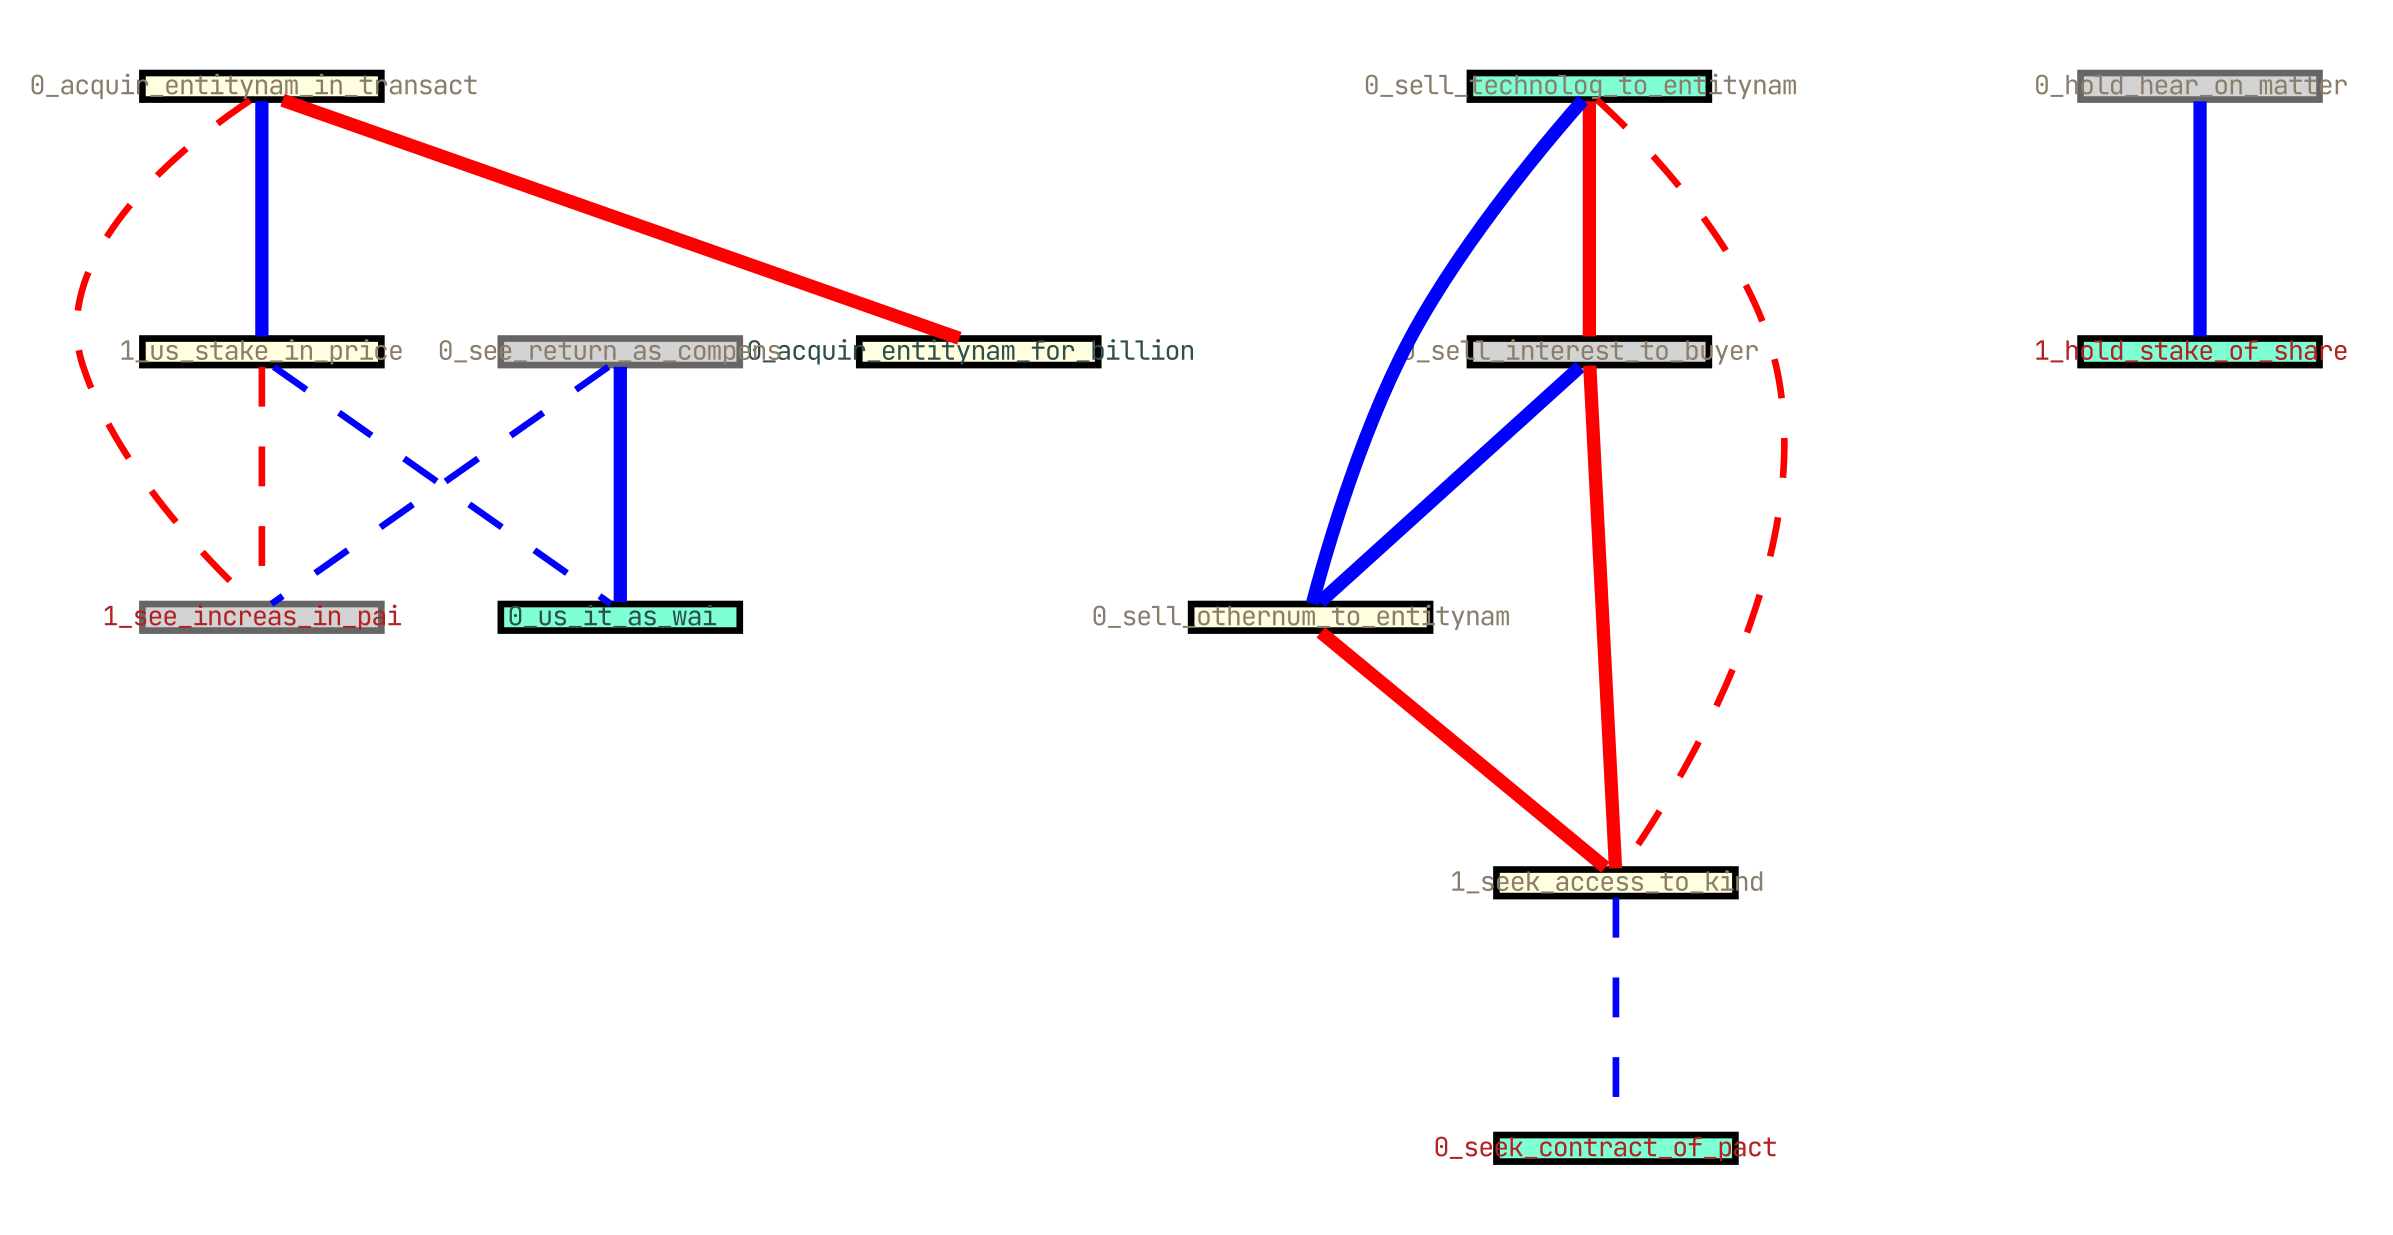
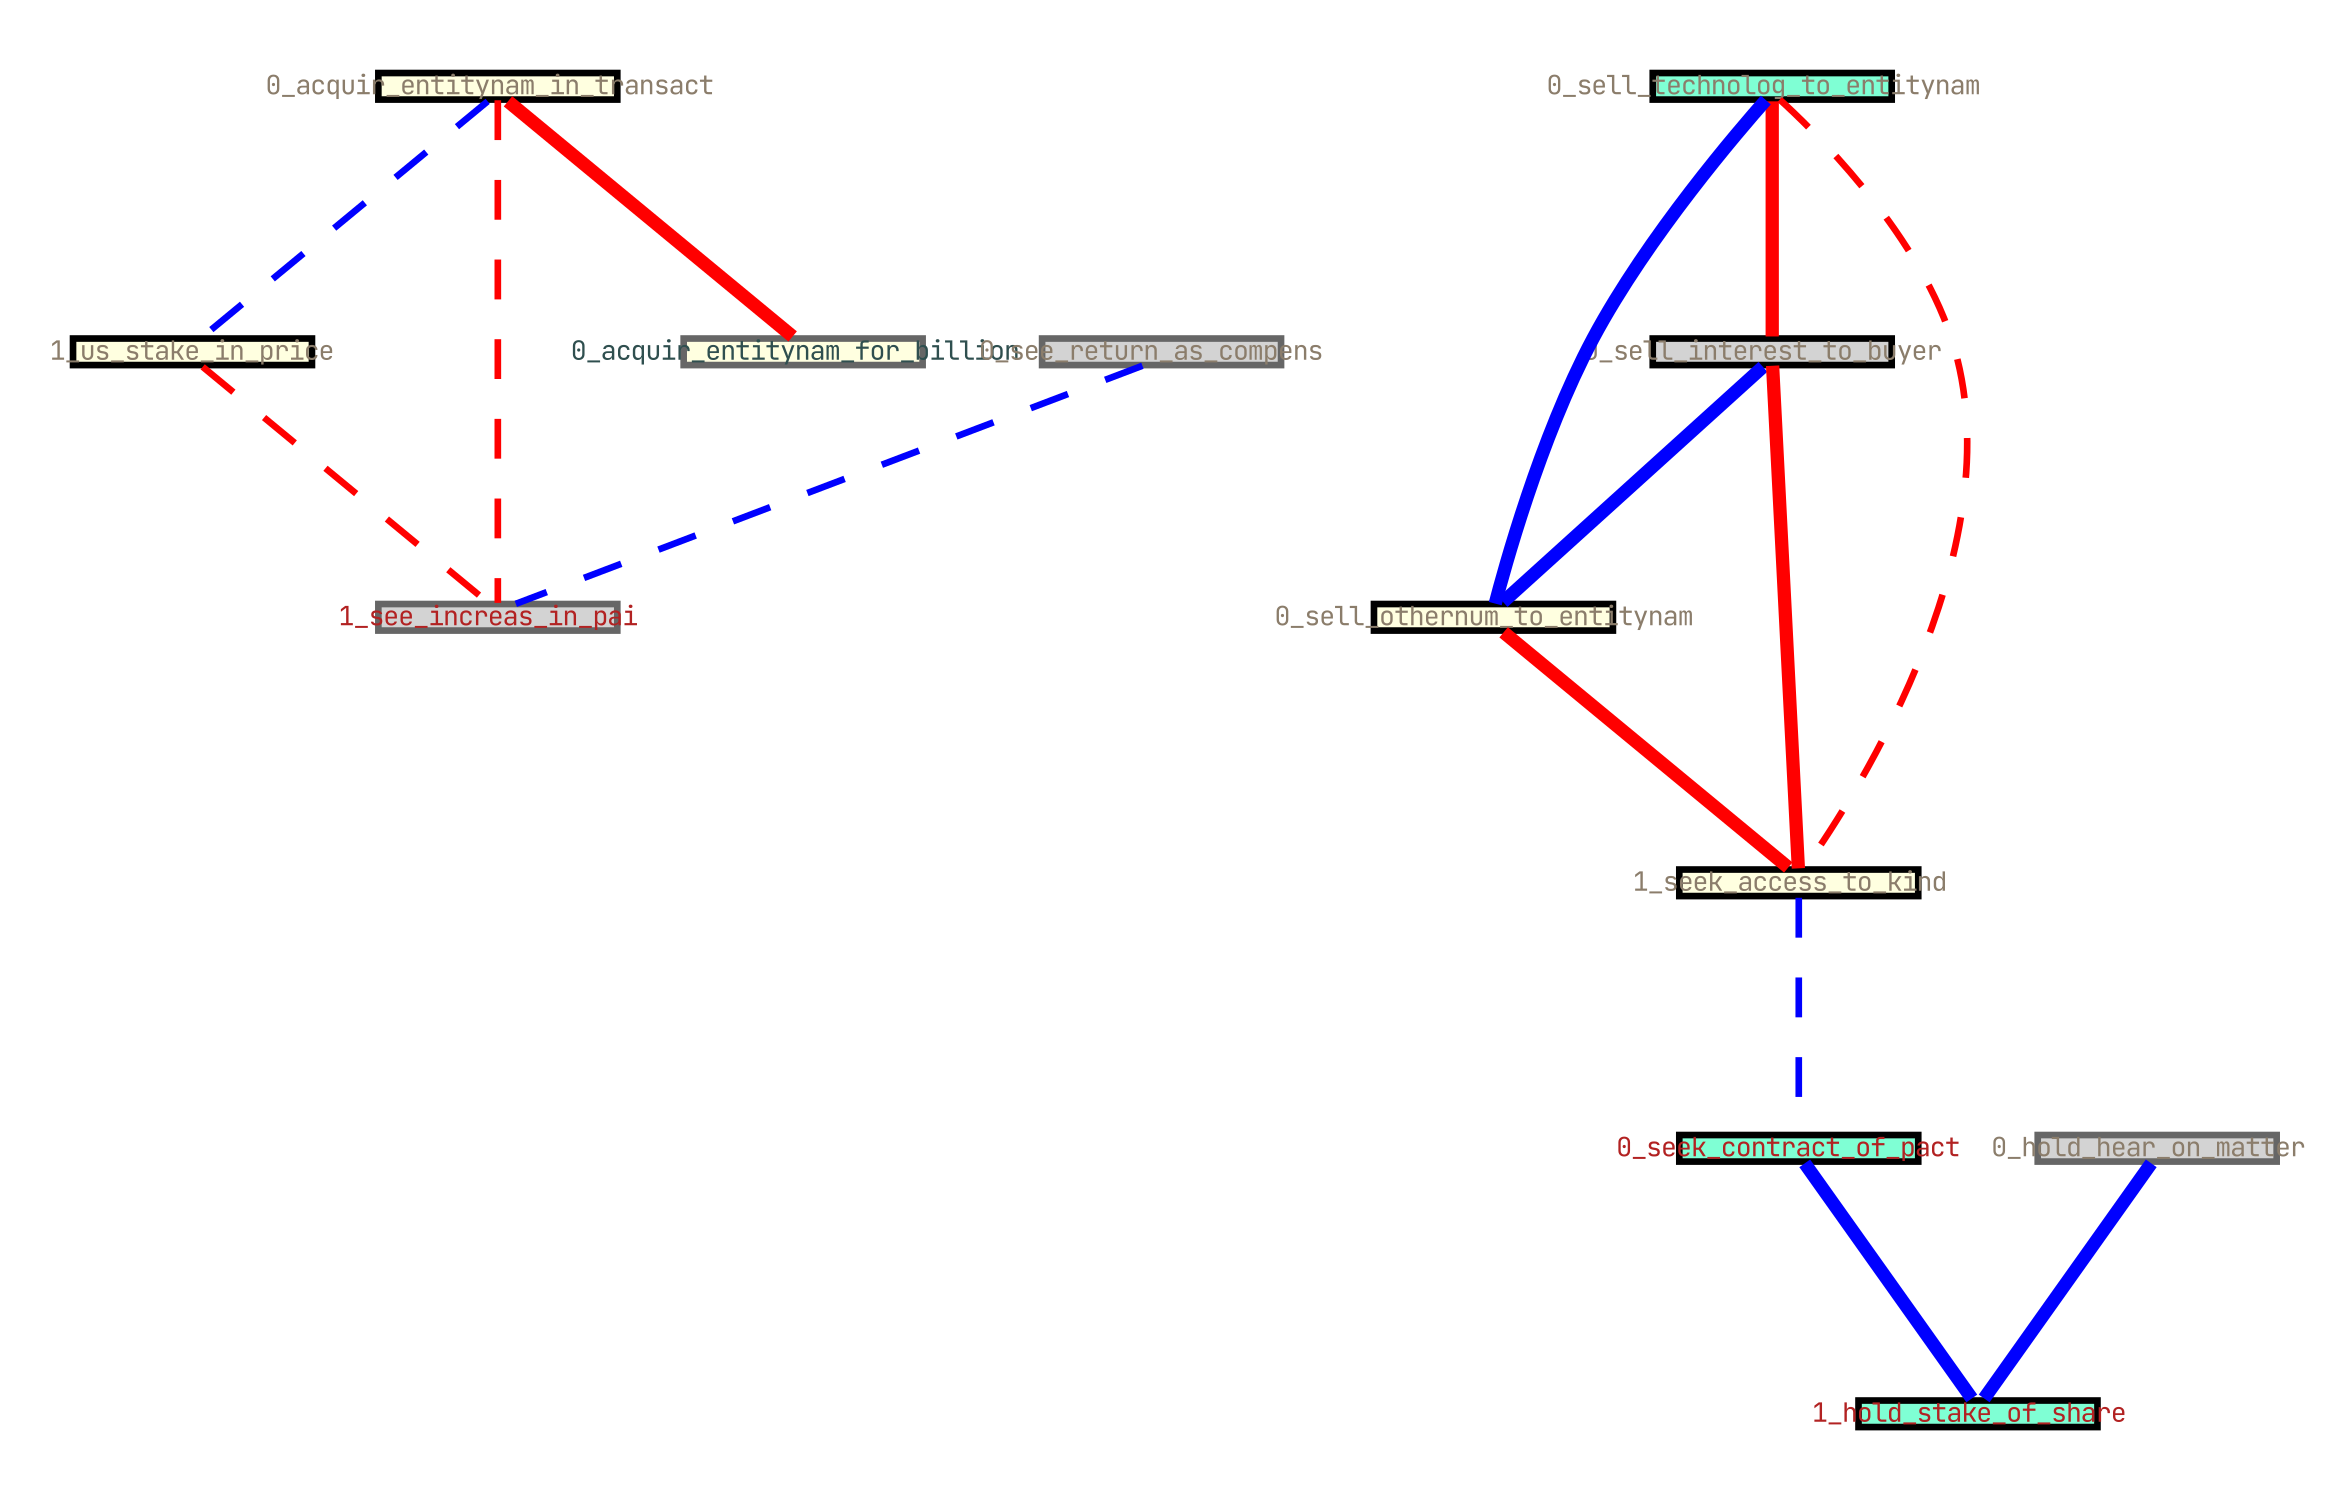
edge "0_acquir_entitynam_in_transact" -- "1_us_stake_in_price": style bold -> dashed
node "0_acquir_entitynam_for_billion": color black -> gray40
node "0_us_it_as_wai": removed
edge "0_seek_contract_of_pact" -- "1_hold_stake_of_share": added
